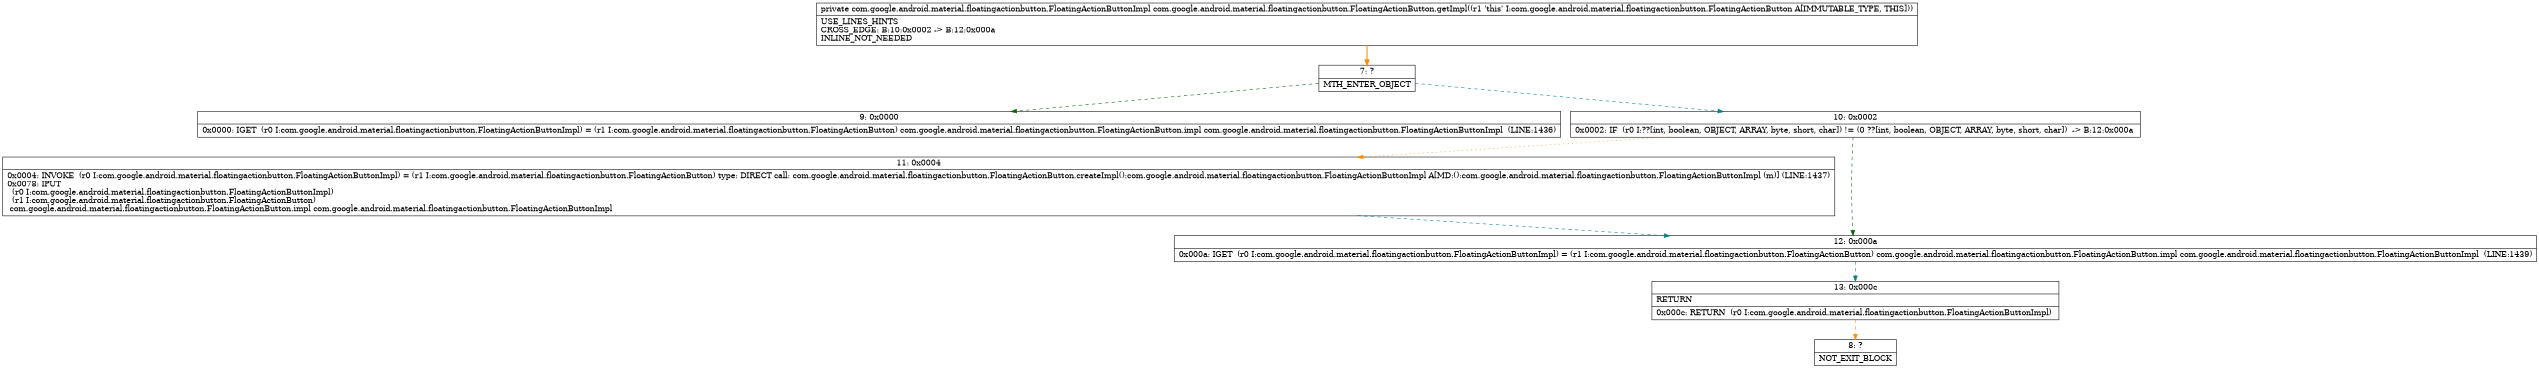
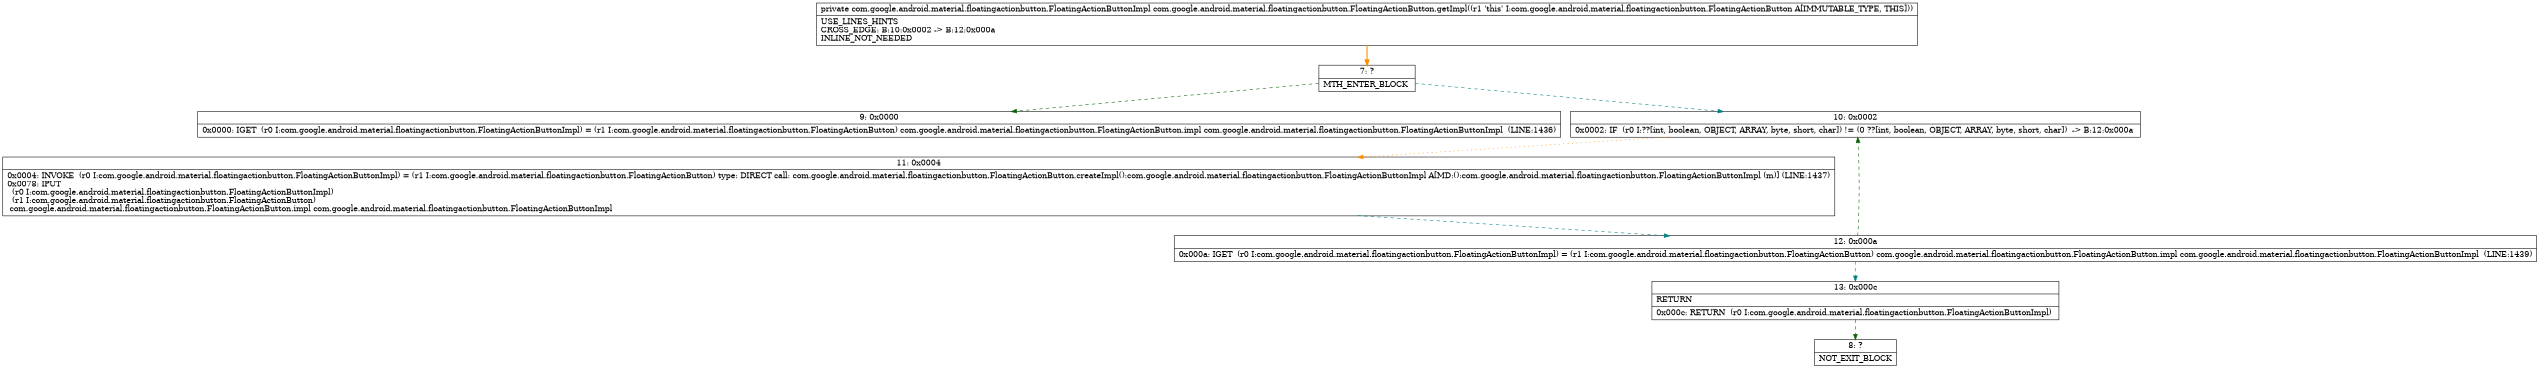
node "7: ?": text "MTH_ENTER_OBJECT" -> "MTH_ENTER_BLOCK"
edge "10: 0x0002" -> "12: 0x000a": reversed
edge "13: 0x000c" -> "8: ?": color darkorange -> darkgreen
